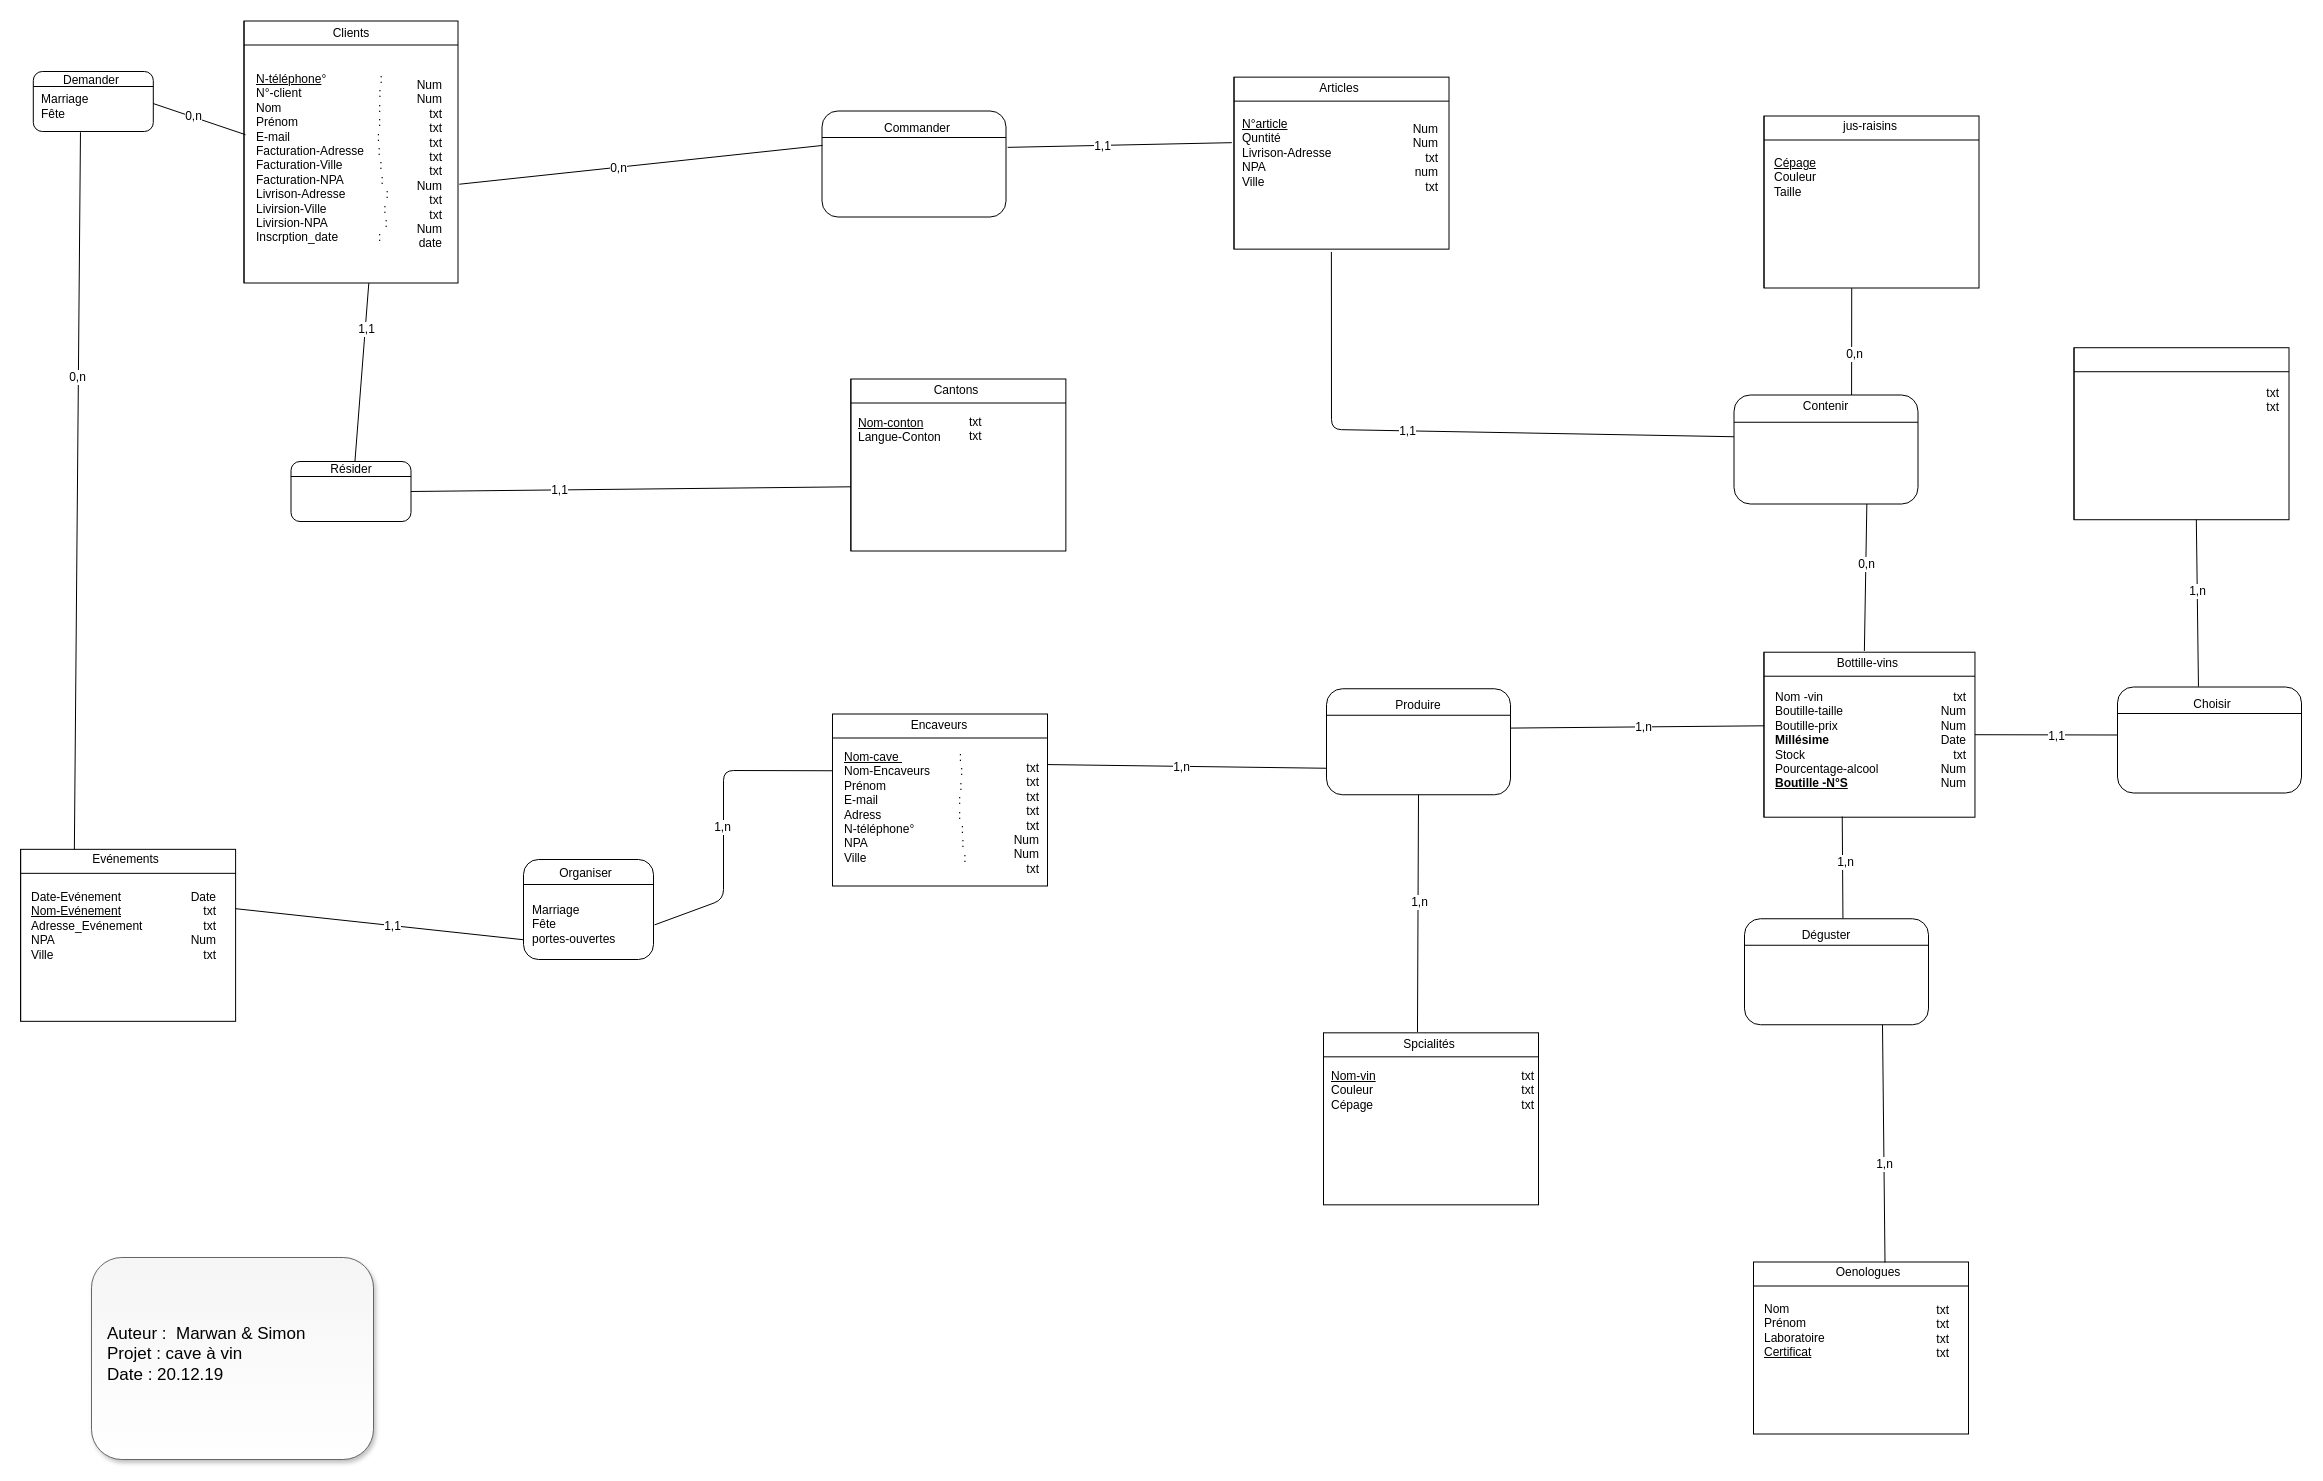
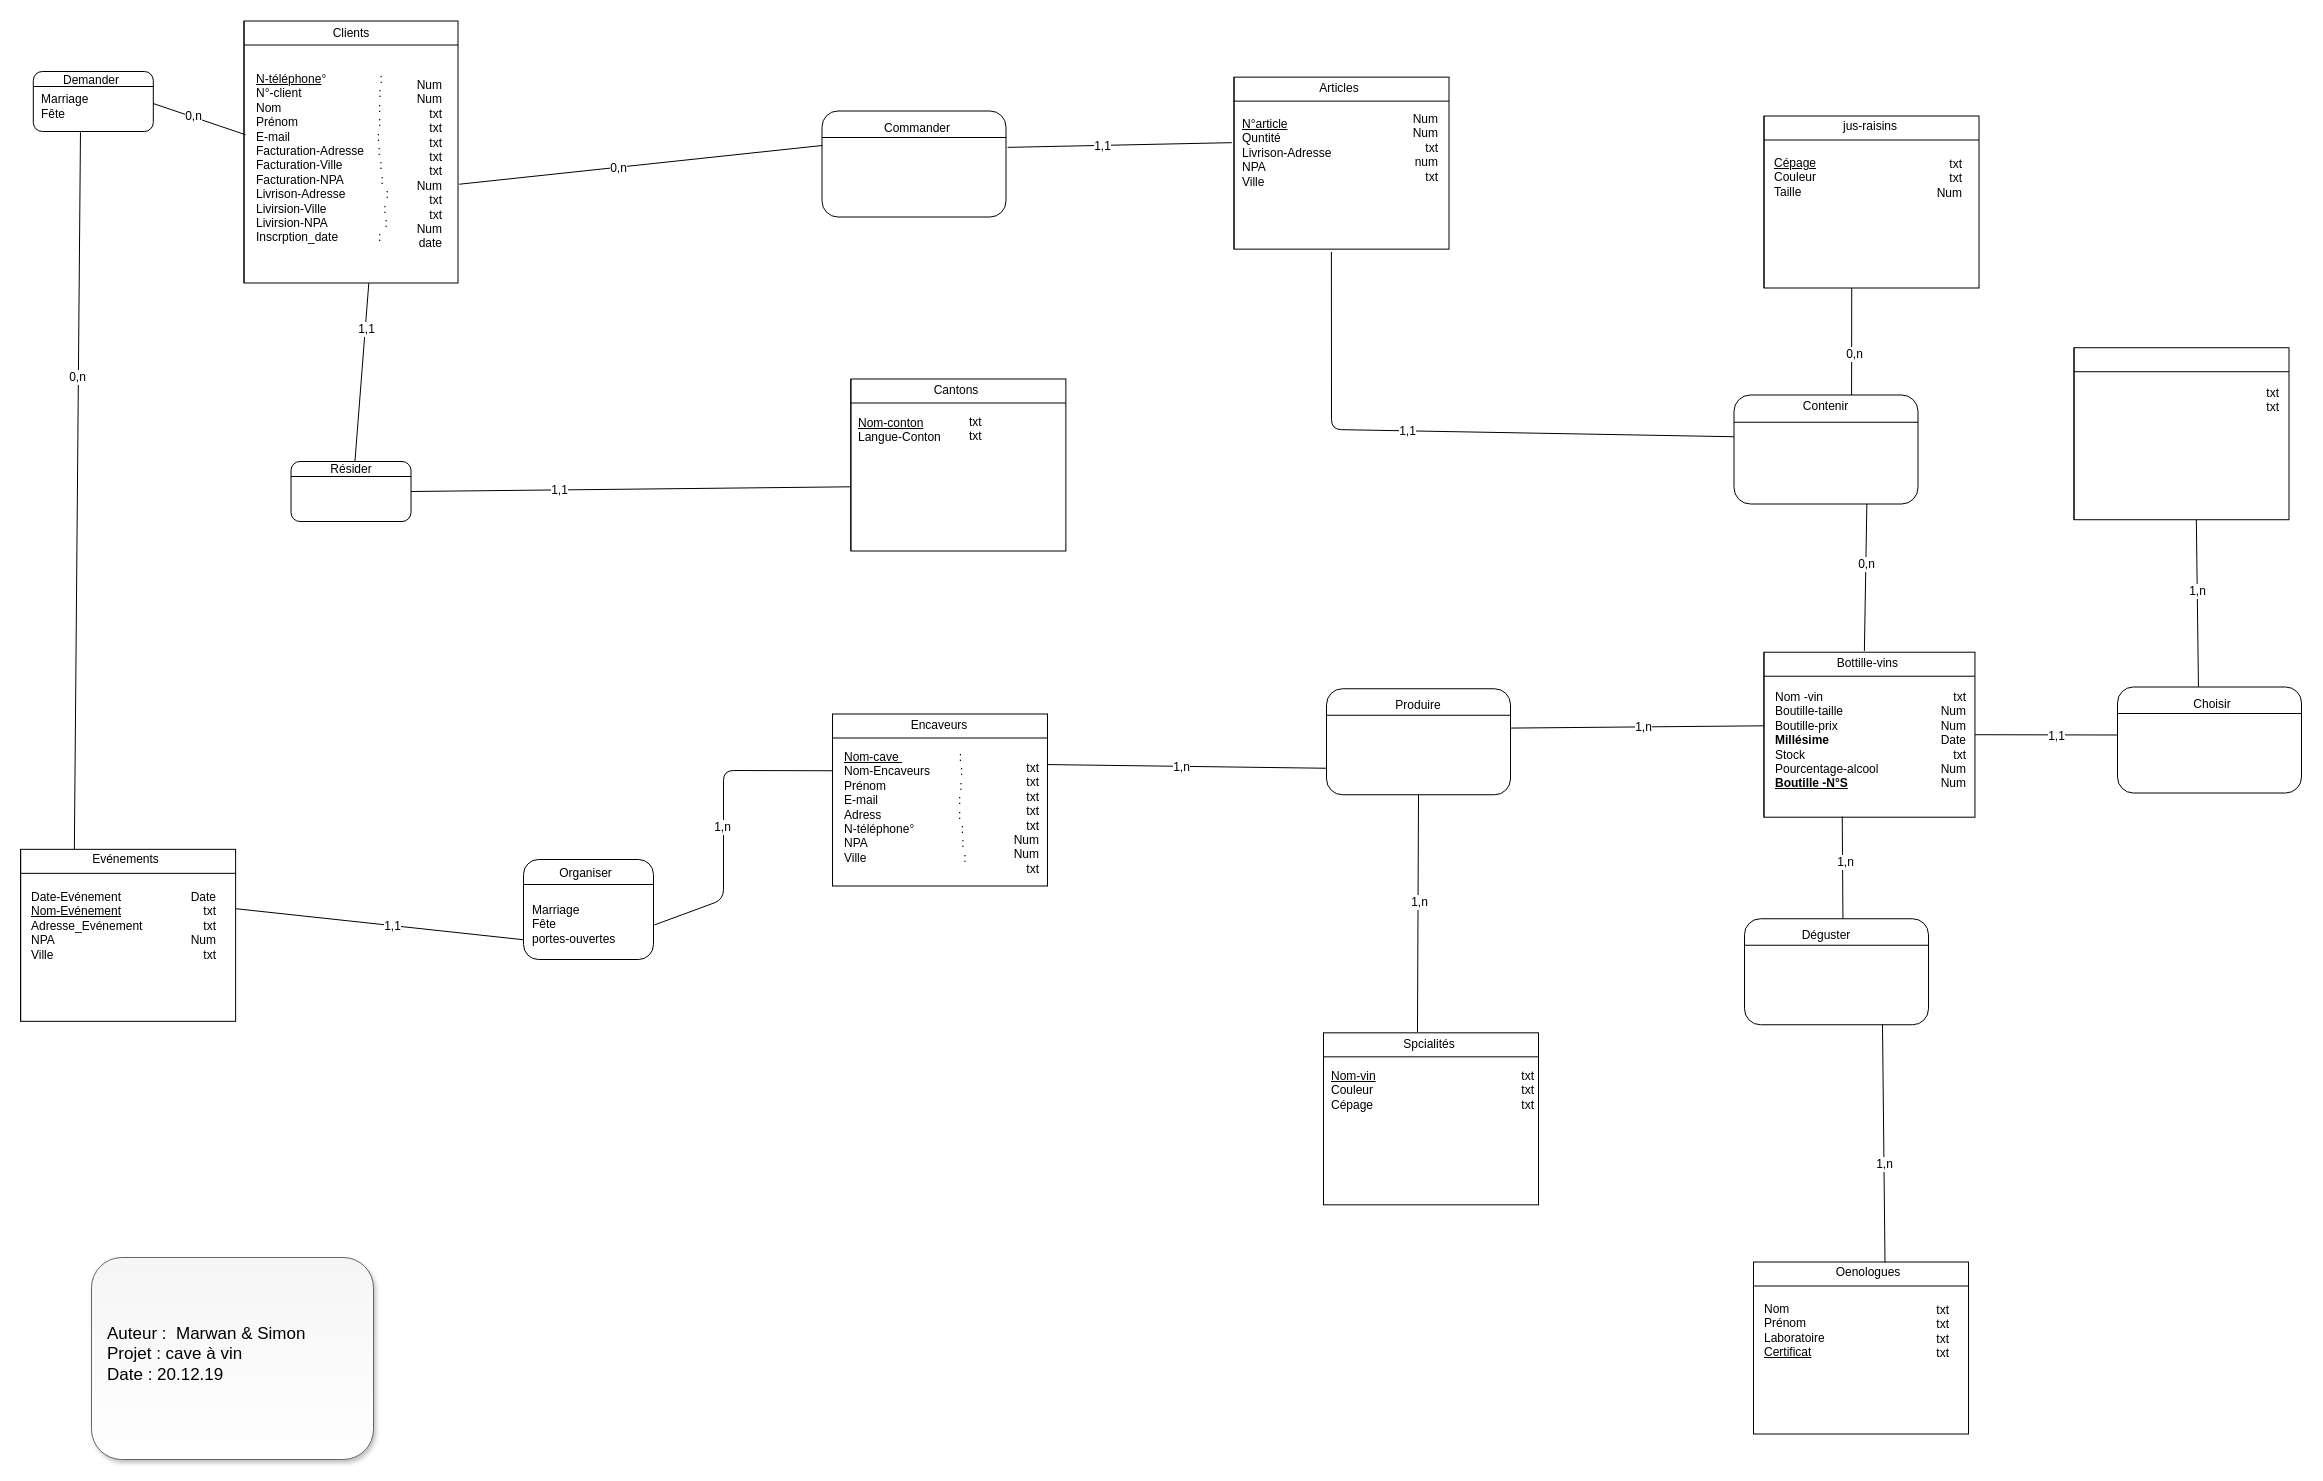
node "Num Num txt num txt": moved (1404, 163) -> (1404, 153)
node "txt txt Num": added
